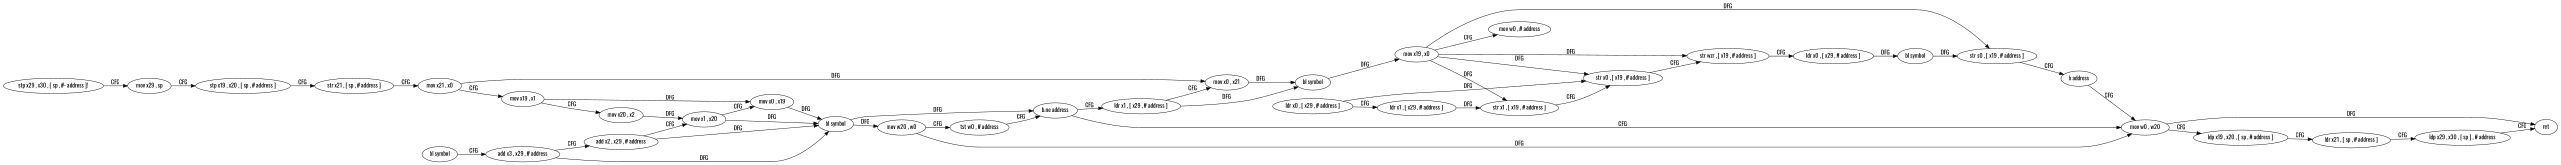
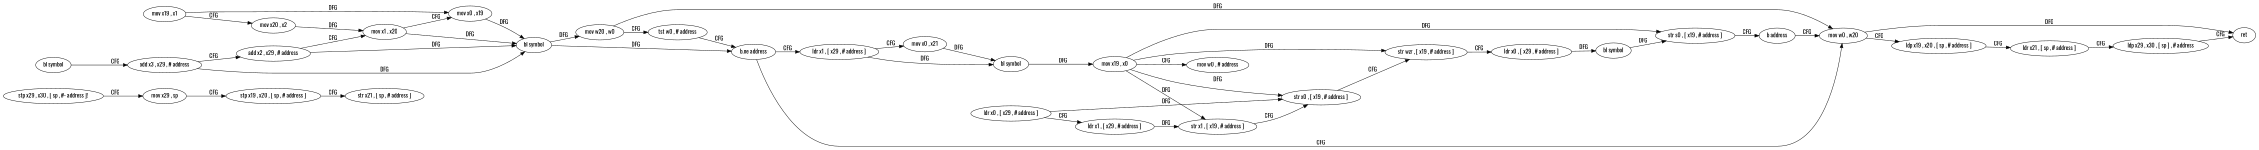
node "mov x21 , x0": removed
